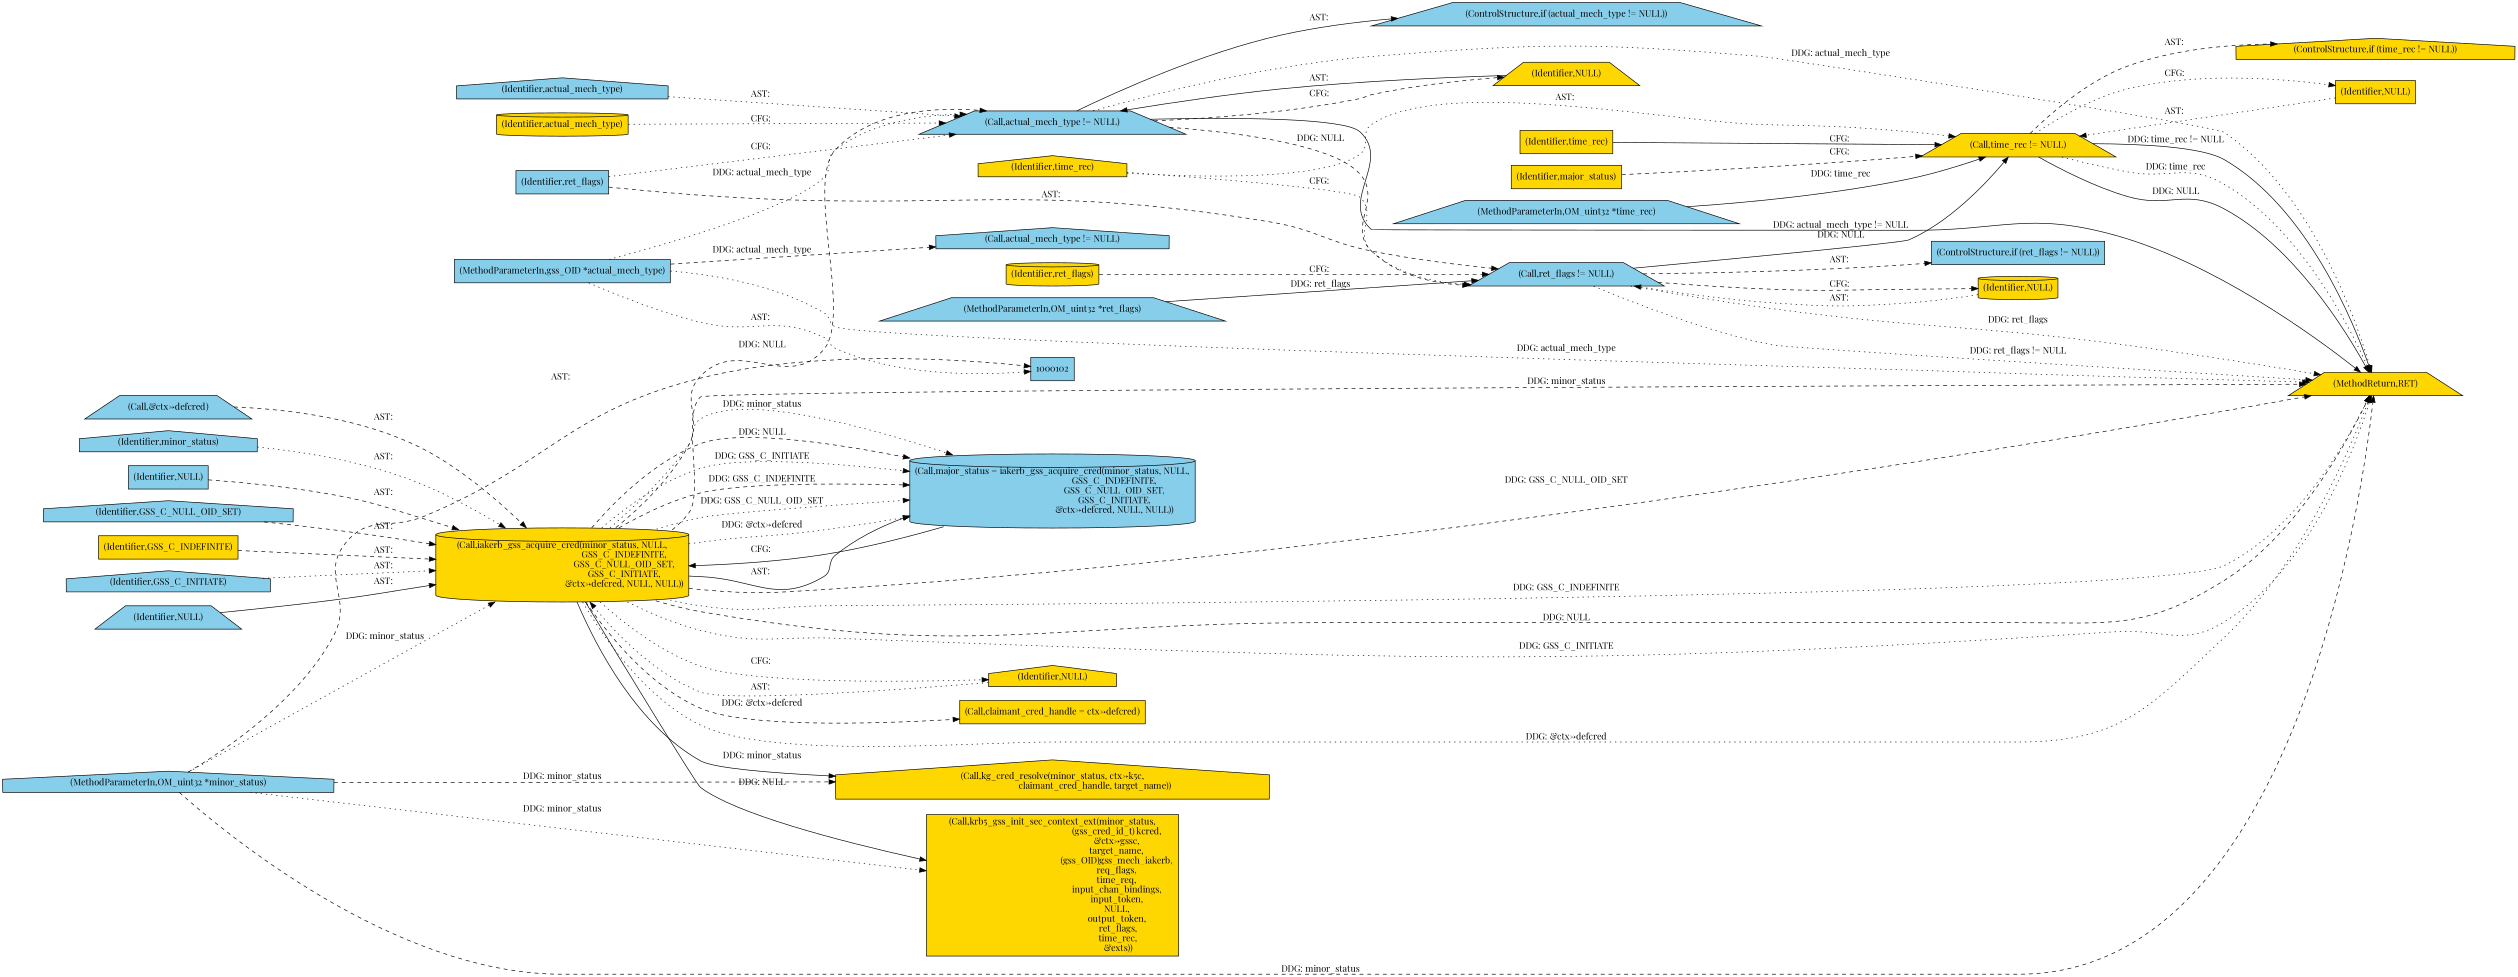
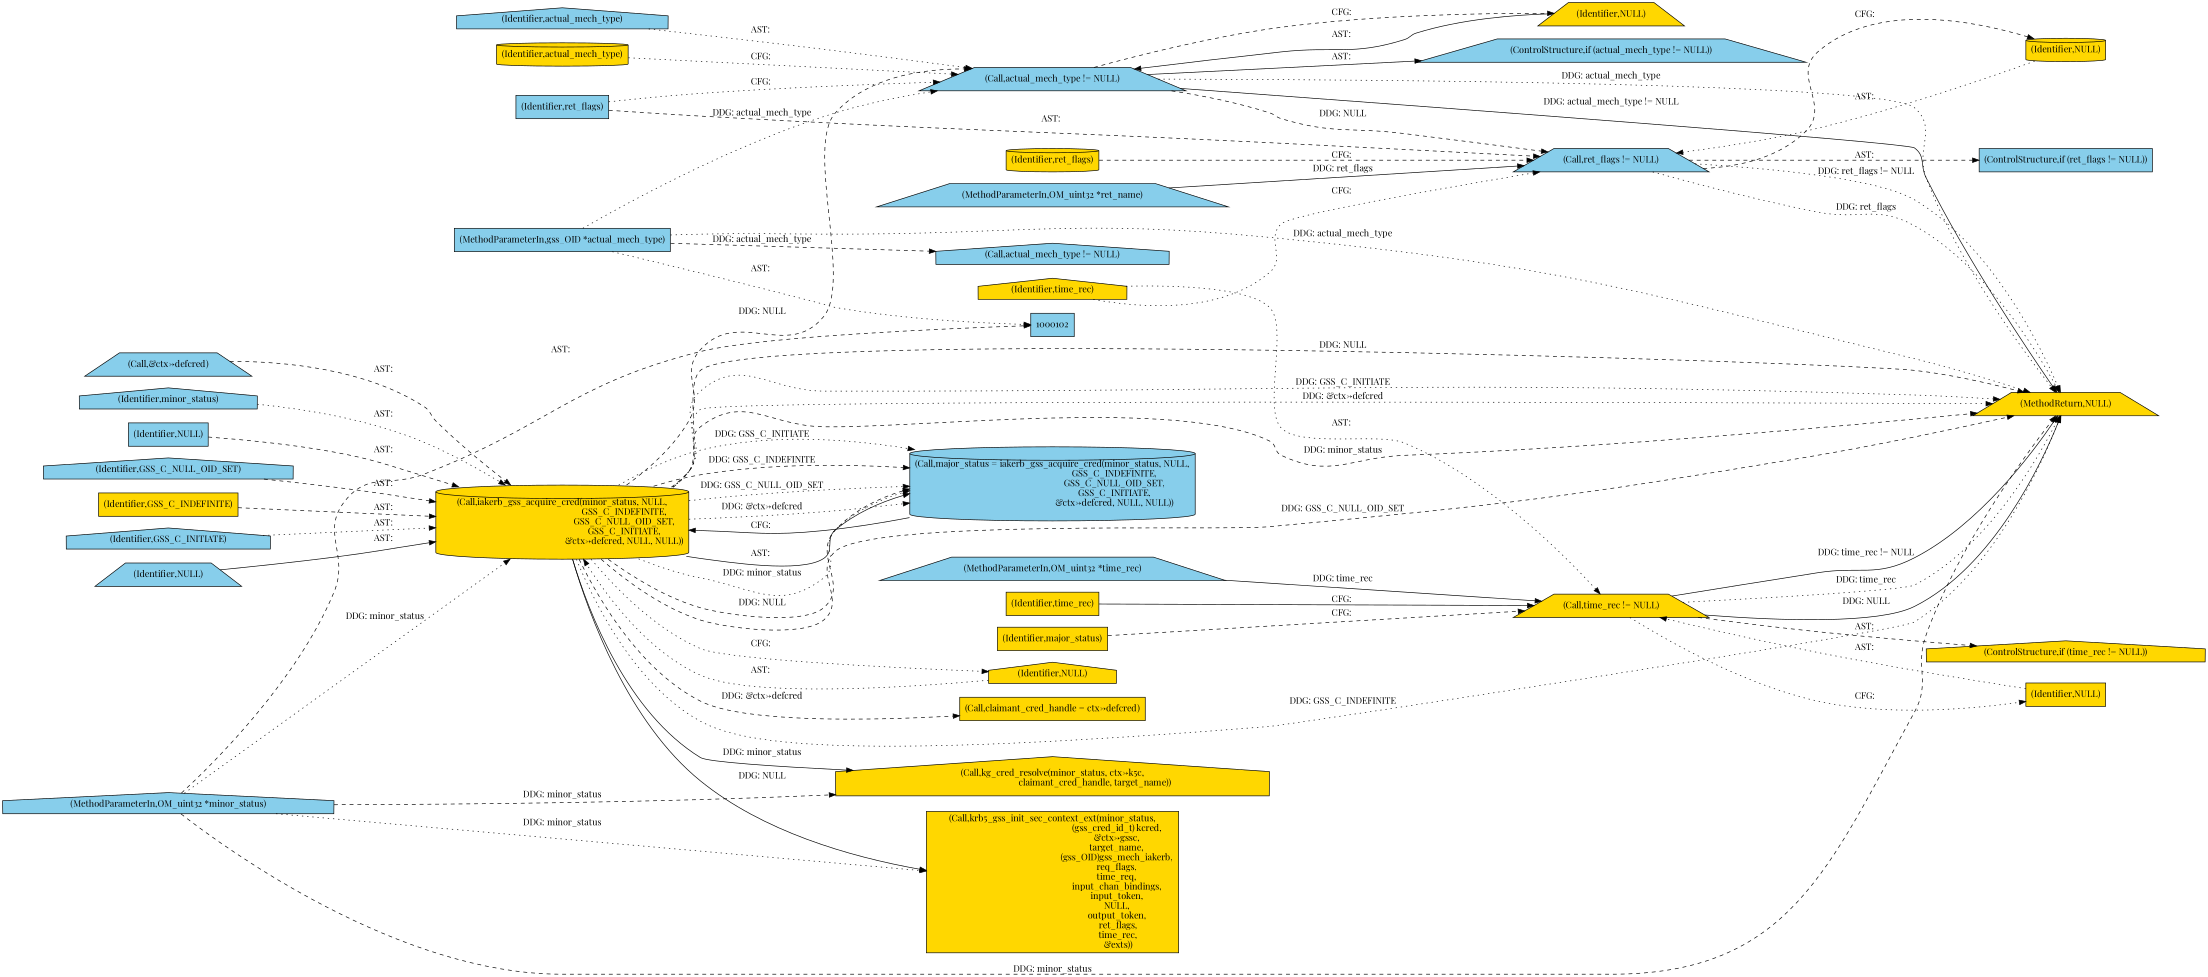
edge "(Call,ret_flags != NULL)" -> "(Call,time_rec != NULL)": removed, label "DDG: NULL"
node "(MethodParameterIn,OM_uint32 *ret_flags)": label "(MethodParameterIn,OM_uint32 *ret_flags)" -> "(MethodParameterIn,OM_uint32 *ret_name)"
node "(MethodReturn,RET)": label "(MethodReturn,RET)" -> "(MethodReturn,NULL)"
